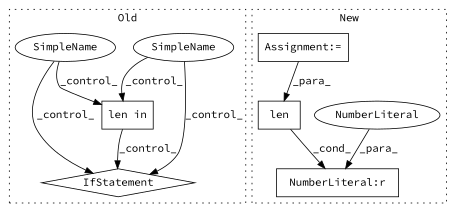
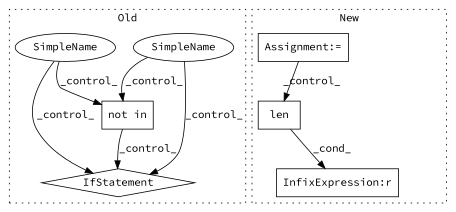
edge "Assignment:=" -> "len": label "_para_" -> "_control_"
node "len in": label "len in" -> "not in"
node "NumberLiteral": removed
node "NumberLiteral:r": label "NumberLiteral:r" -> "InfixExpression:r"
